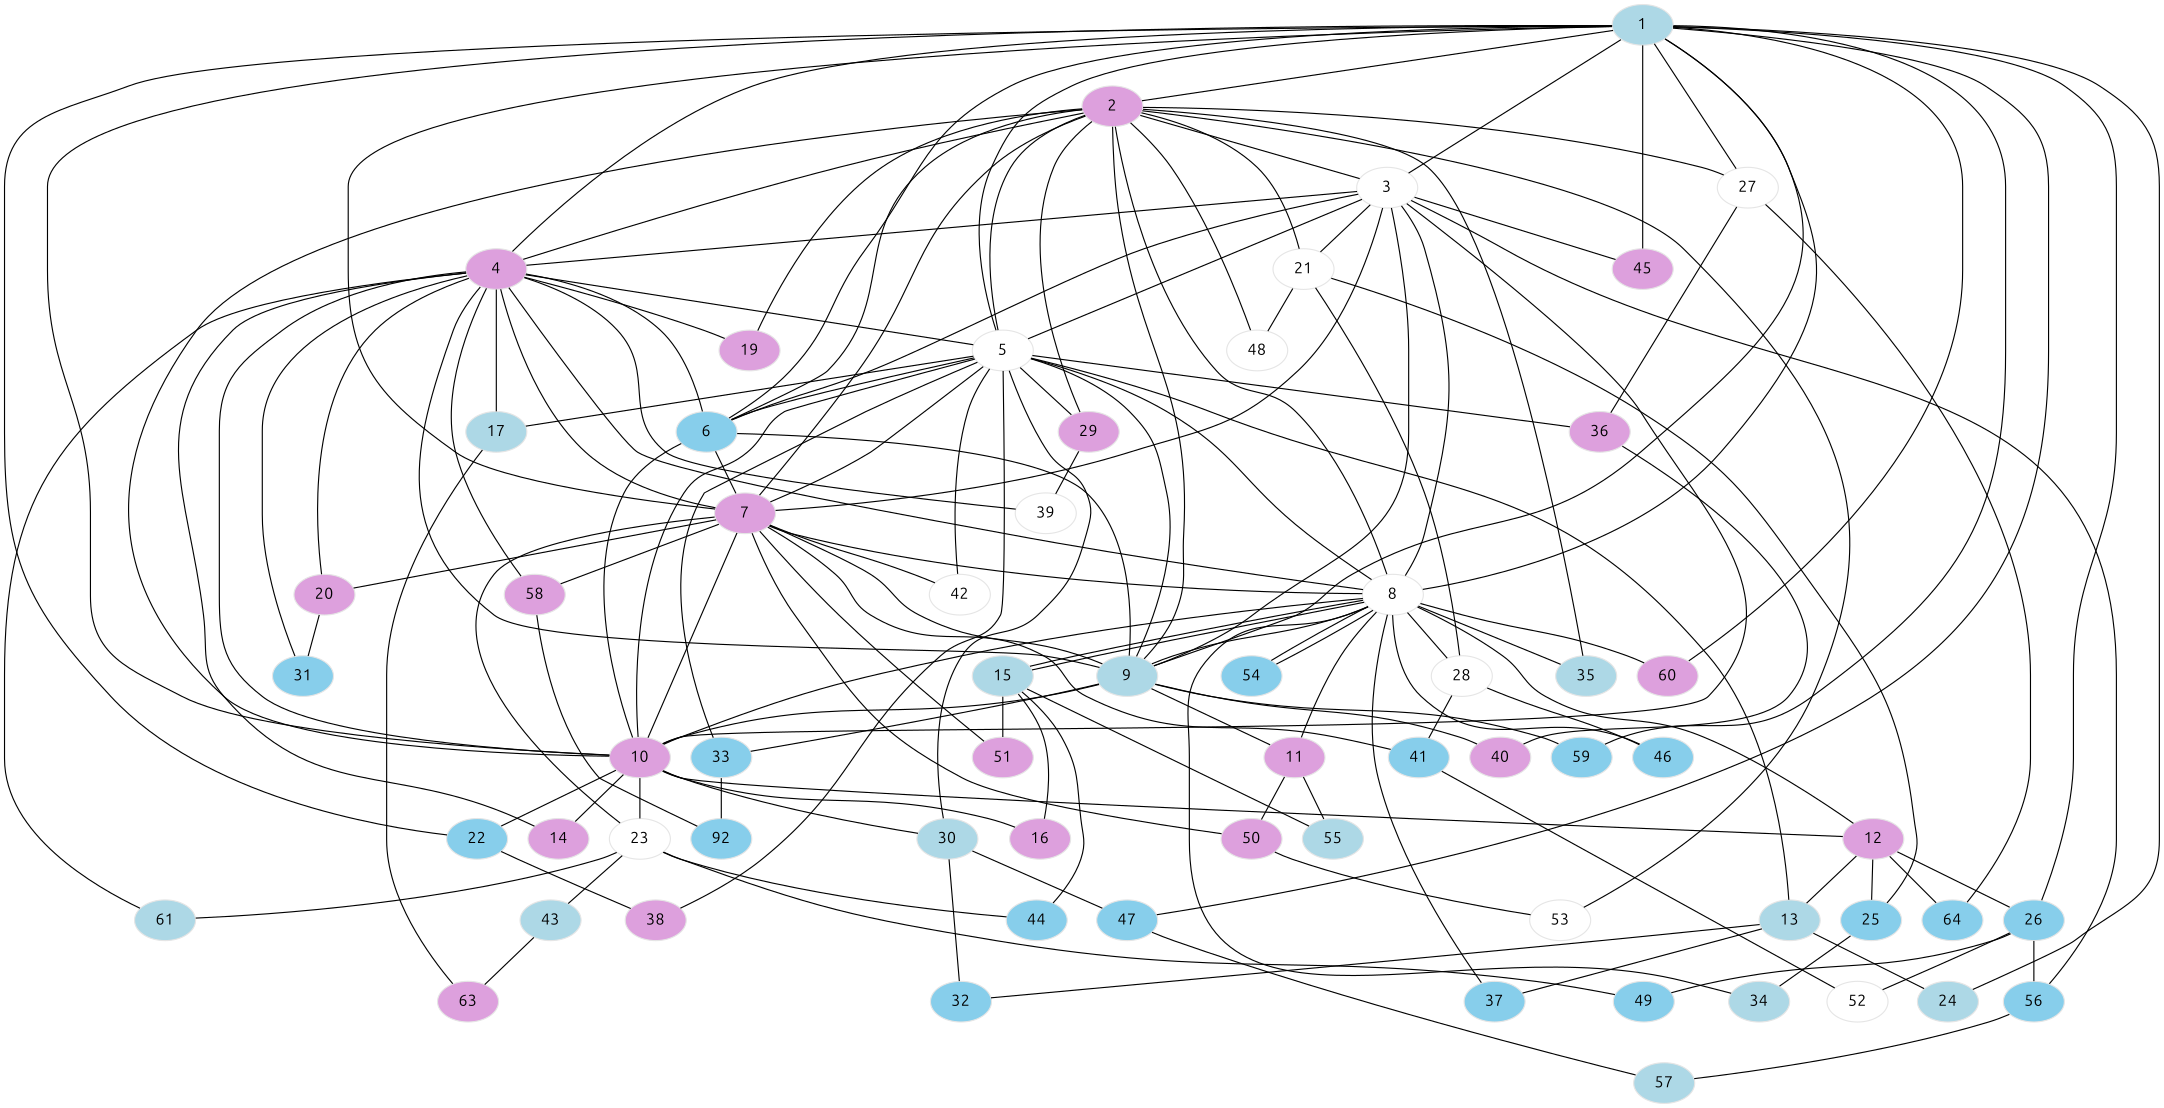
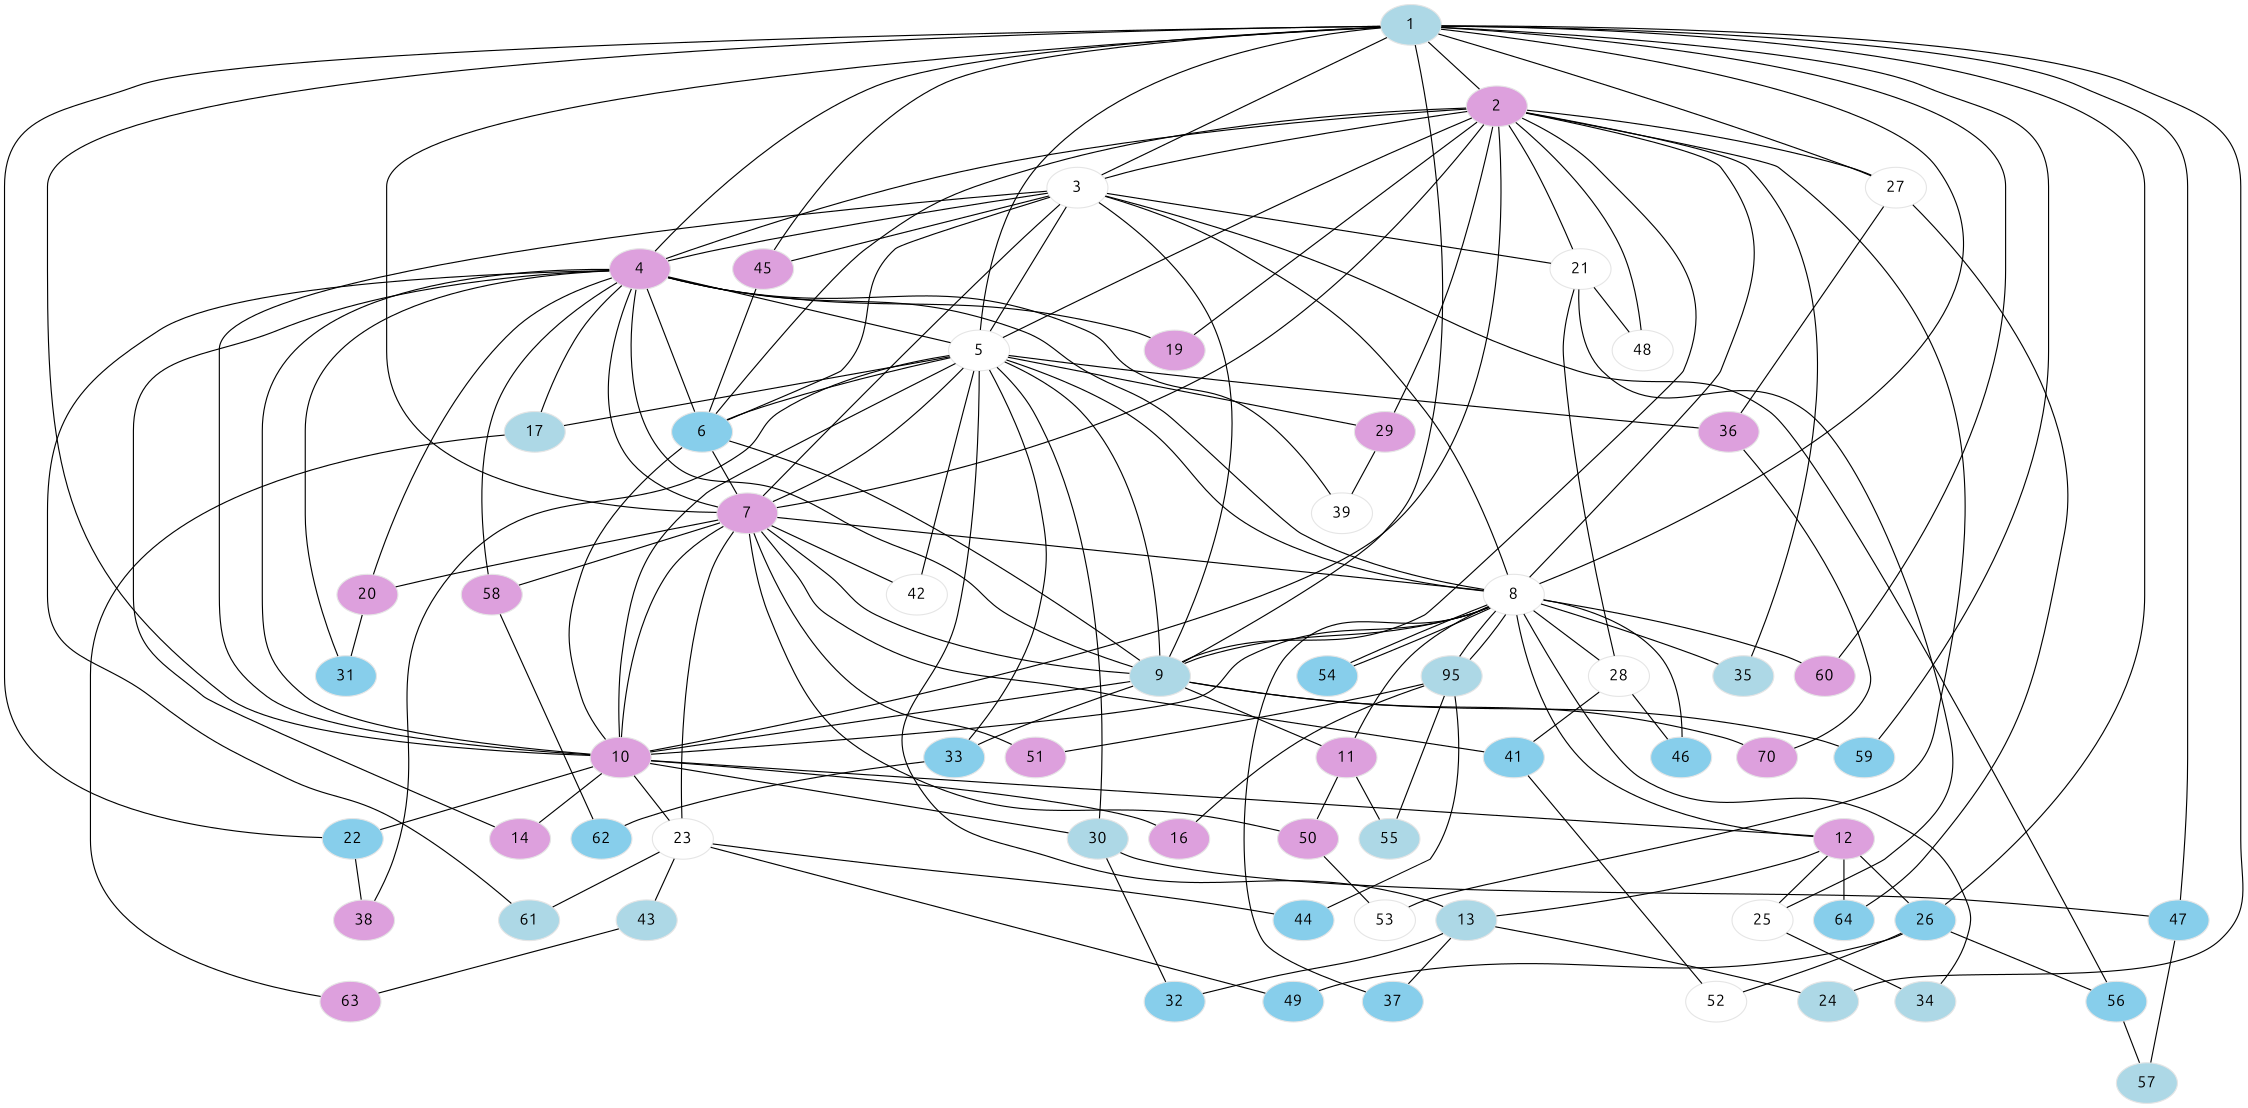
edge "1" -- "6": now "45" -- "6"
node "15": label "15" -> "95"
node "40": label "40" -> "70"
node "92": label "92" -> "62"
node "25": fillcolor skyblue -> white
